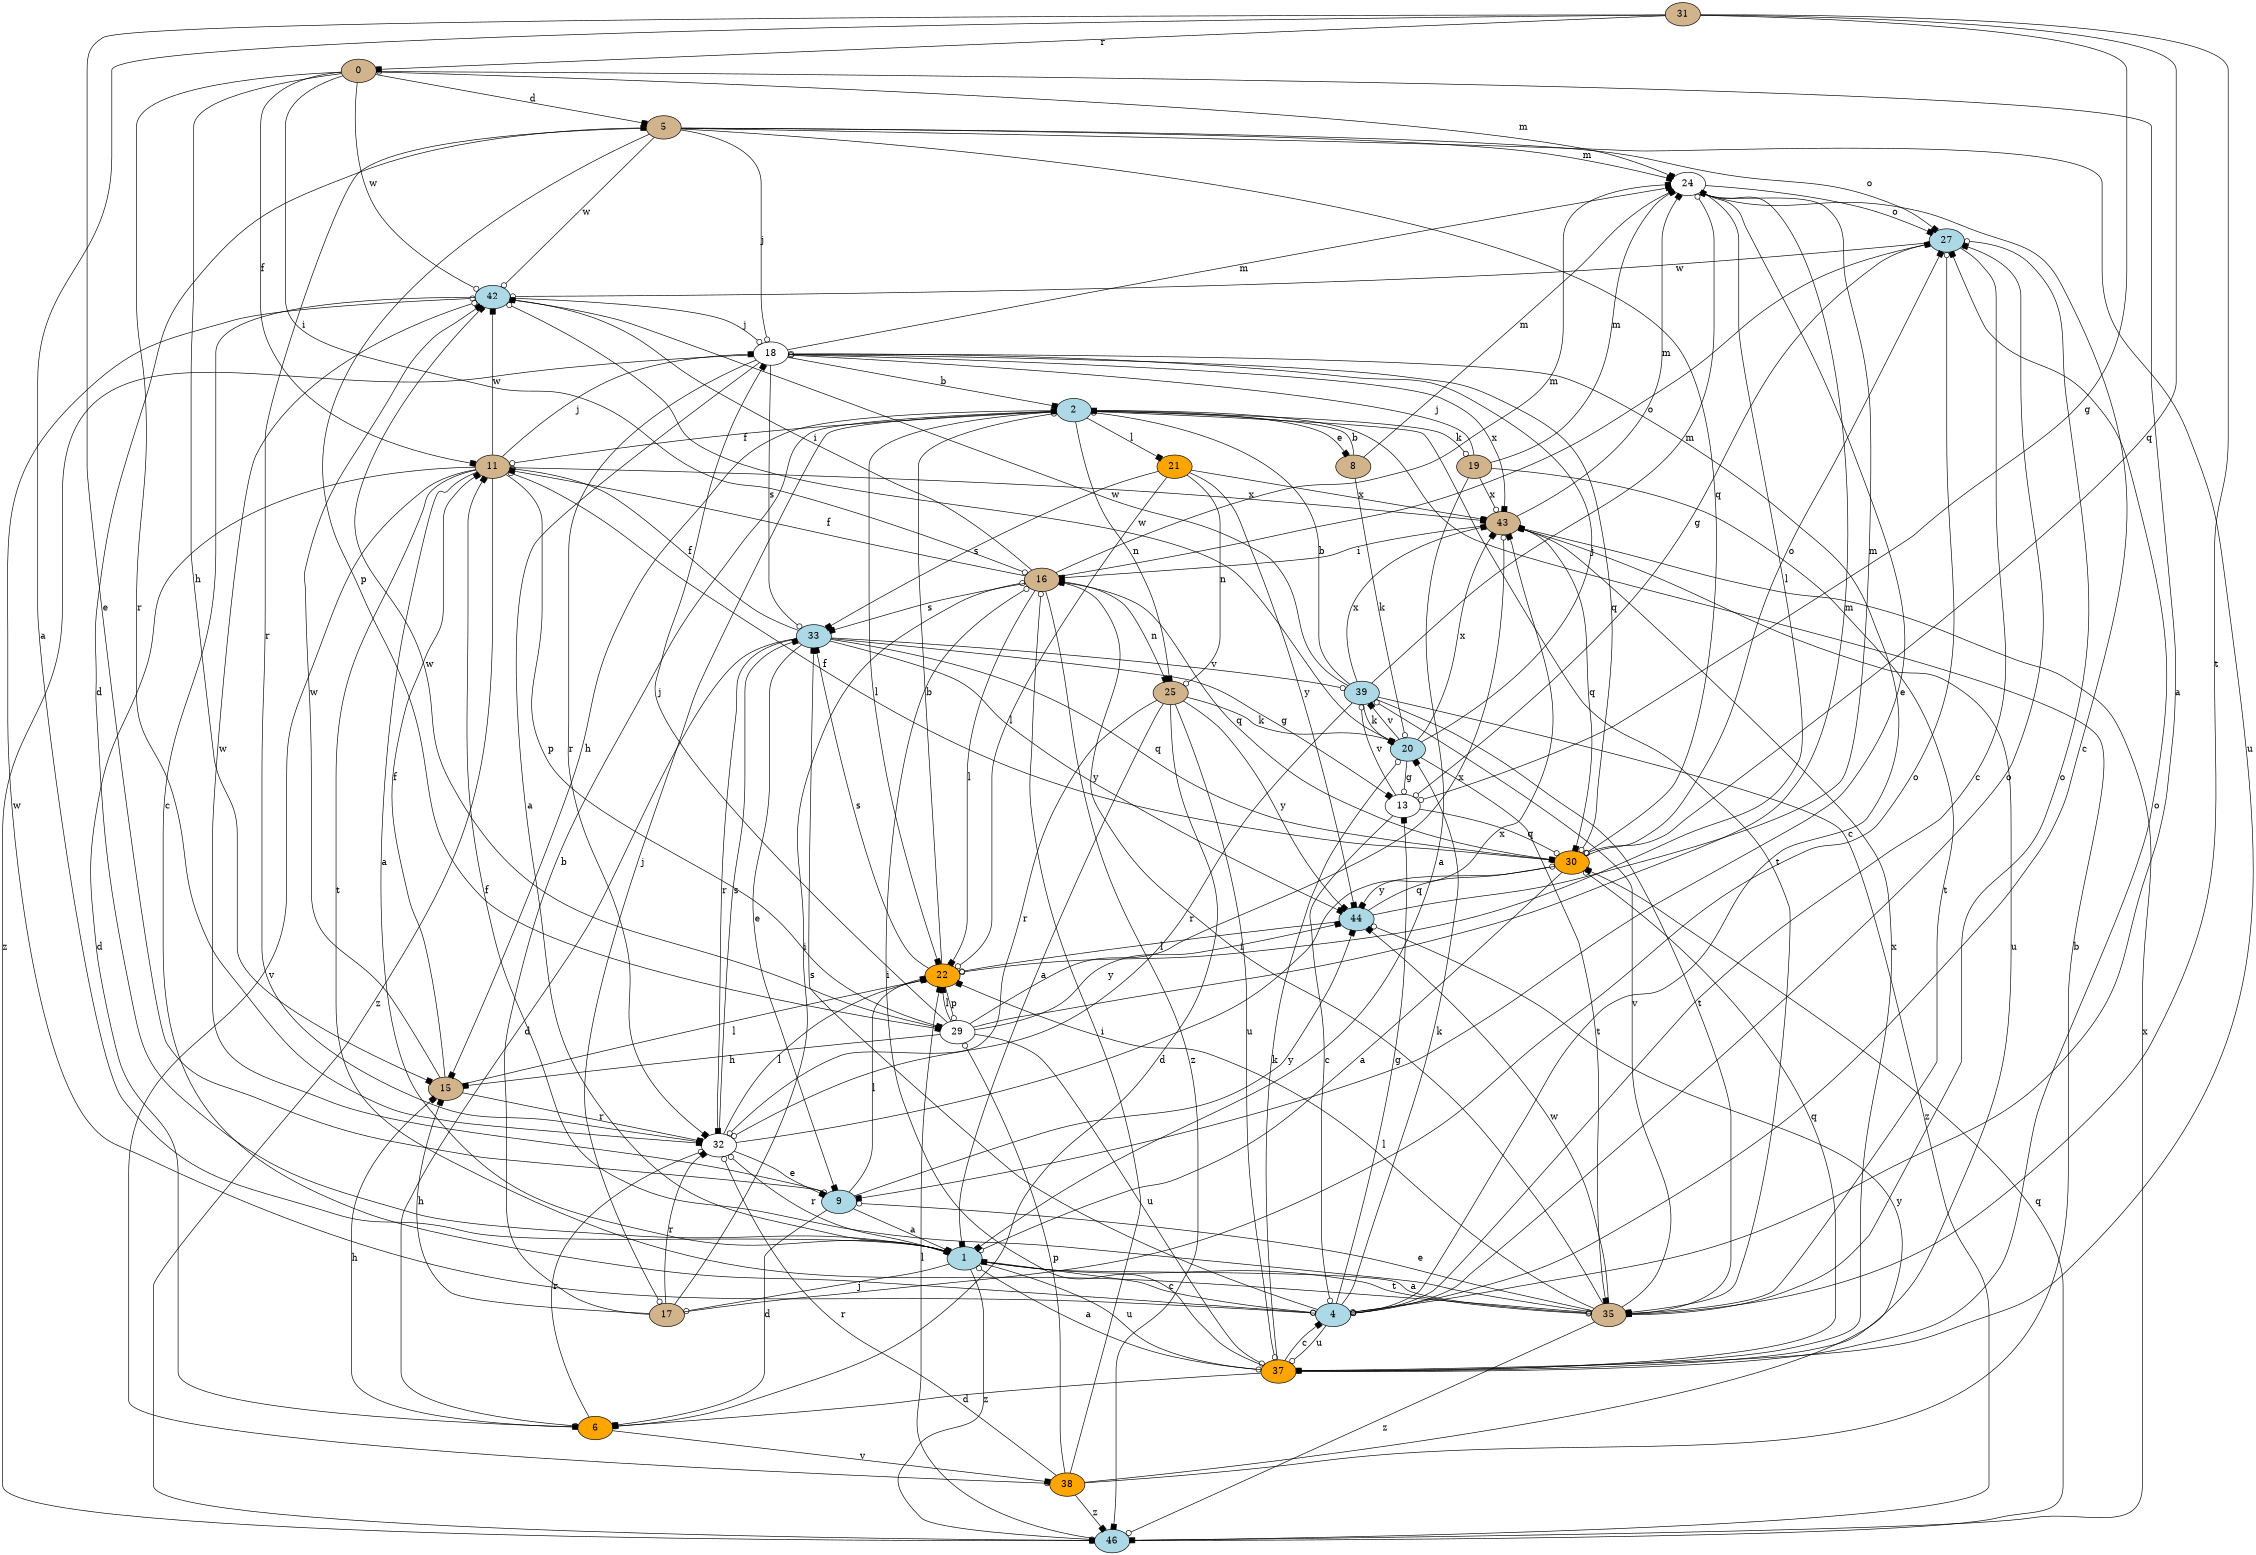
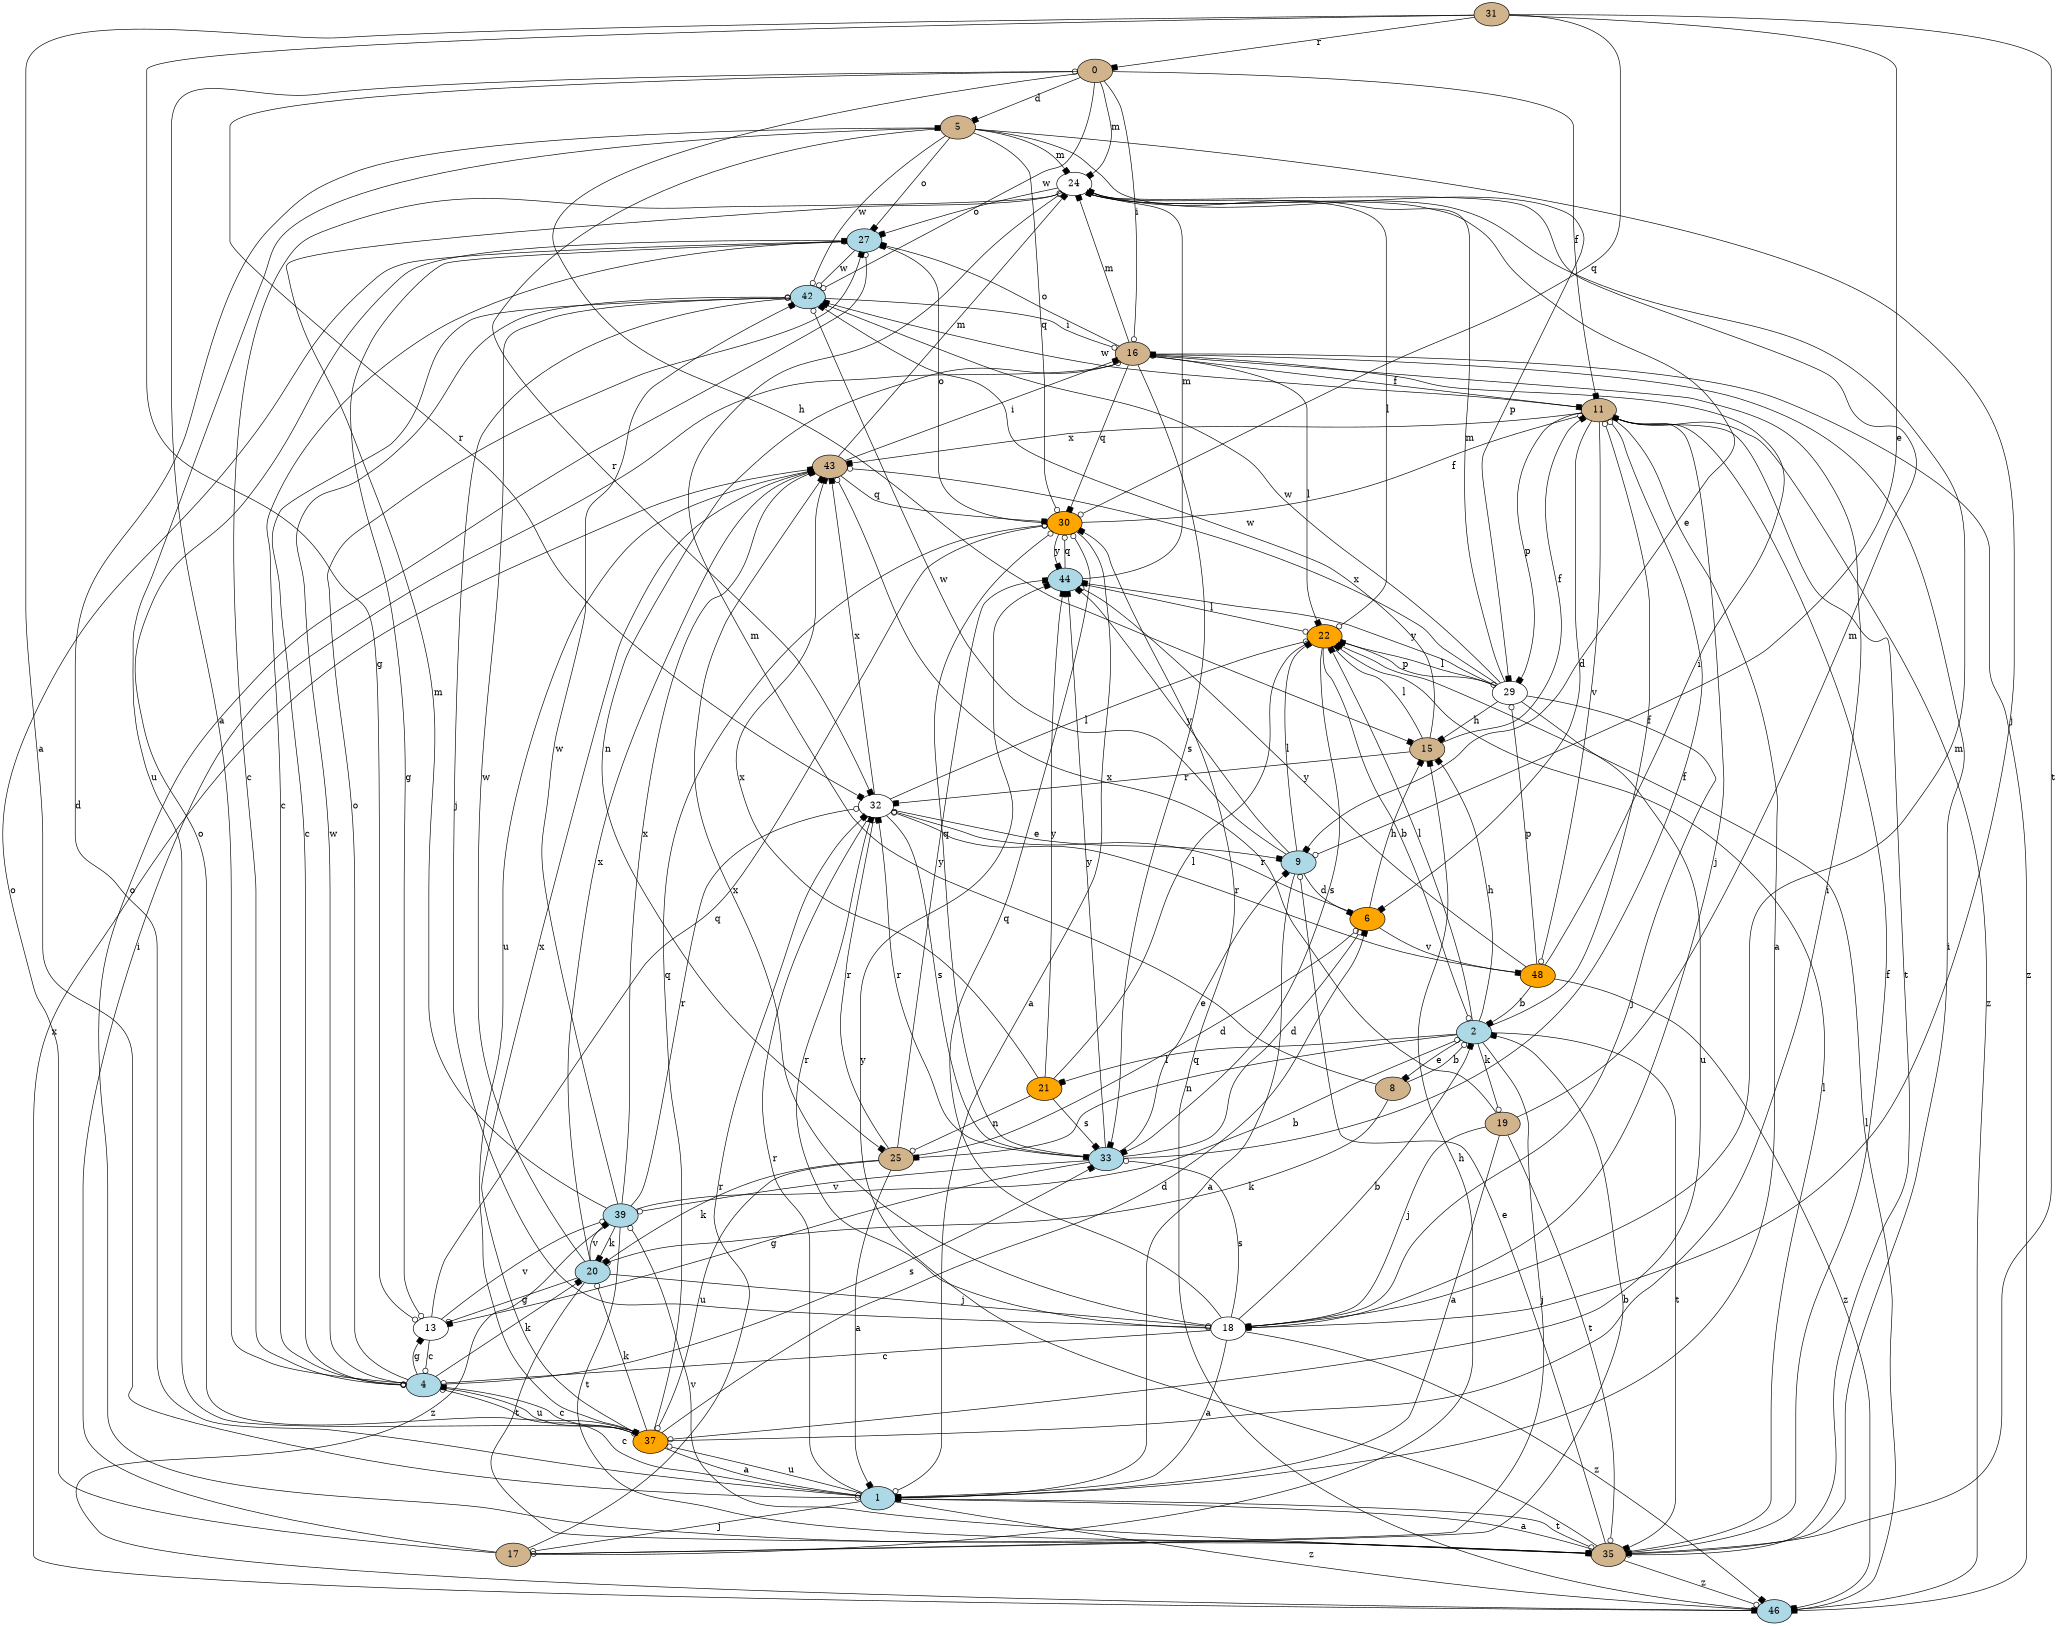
edge "16" -> "42": reversed
edge "32" -> "22": arrowhead box -> odot
edge "35" -> "44": label "w" -> "y"
node "38": label "38" -> "48"
